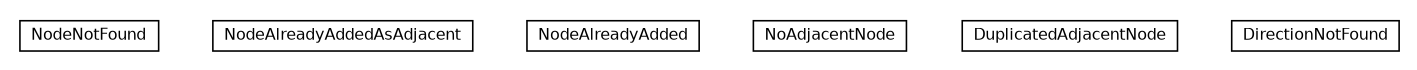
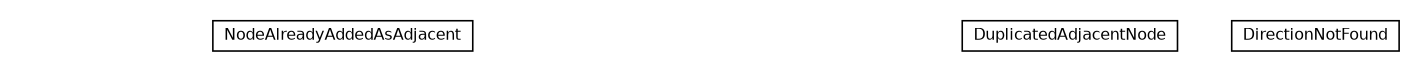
node "NodeNotFound": removed
node "NodeAlreadyAdded": removed
node "NoAdjacentNode": removed
